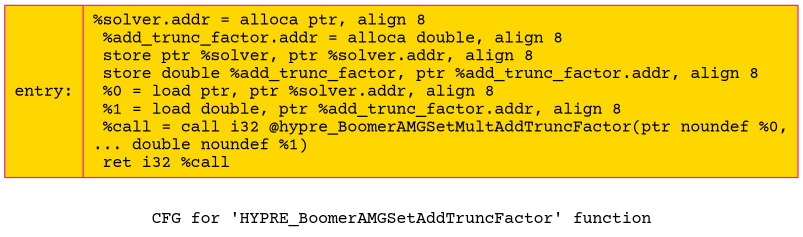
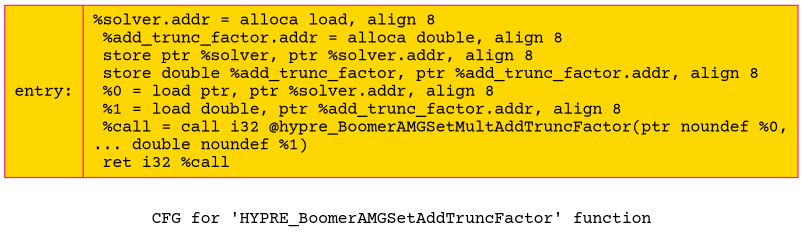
node "entry:": text "%solver.addr = alloca ptr, align 8" -> "%solver.addr = alloca load, align 8"
